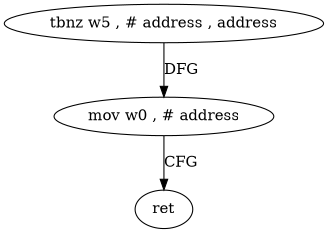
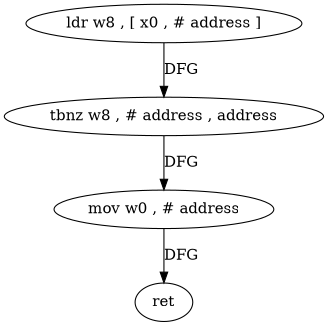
node "tbnz w5 , # address , address": label "tbnz w5 , # address , address" -> "tbnz w8 , # address , address"
node "ldr w8 , [ x0 , # address ]": added
edge "mov w0 , # address" -> "ret": label "CFG" -> "DFG"
